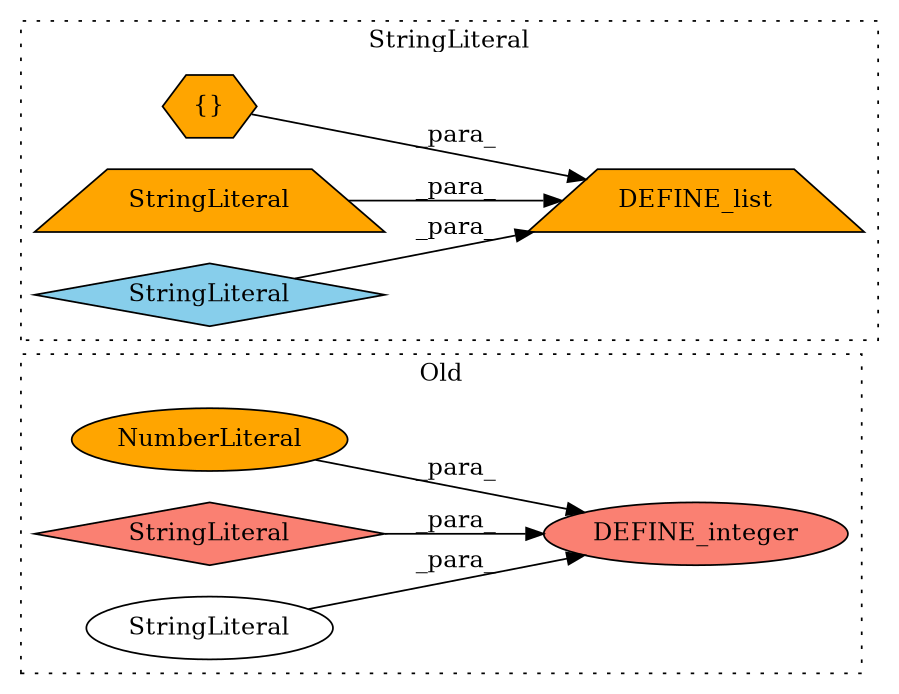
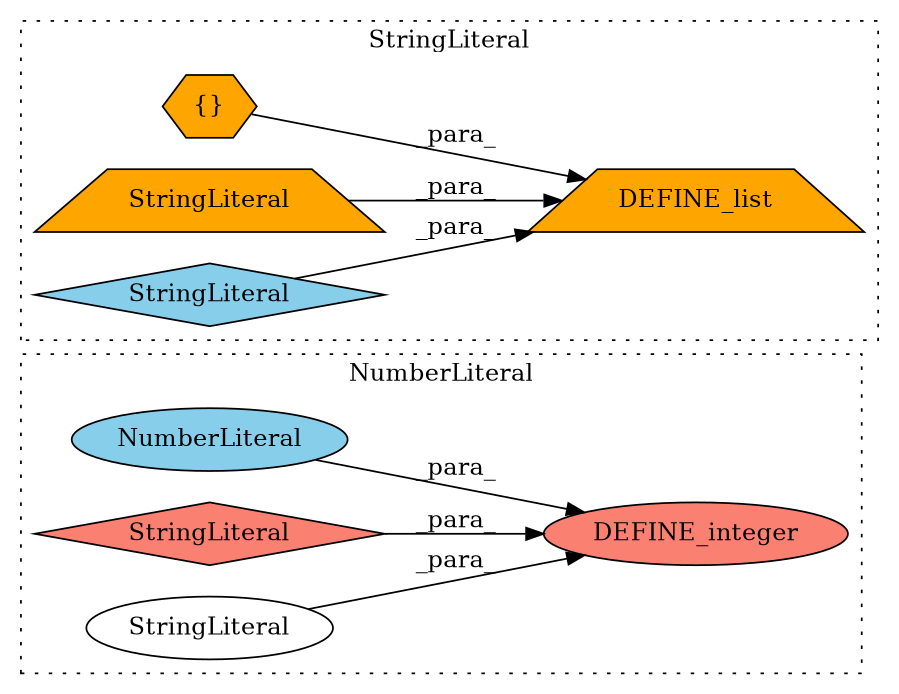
cluster "Old": label "Old" -> "NumberLiteral"
node "NumberLiteral": fillcolor orange -> skyblue
